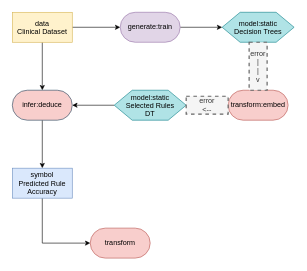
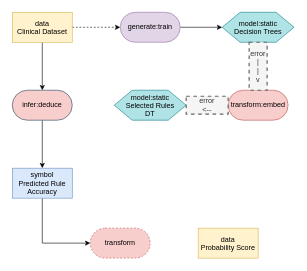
edge "data Clinical Dataset" -> "generate:train": style solid -> dashed
edge "model:static Selected Rules DT" -> "infer:deduce": removed
node "transform": style solid -> dashed
node "data Probability Score": added
